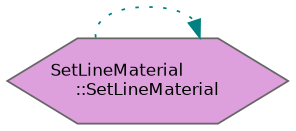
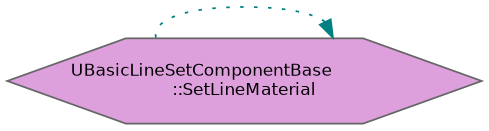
node "SetLineMaterial ::SetLineMaterial": label "SetLineMaterial ::SetLineMaterial" -> "UBasicLineSetComponentBase ::SetLineMaterial"
